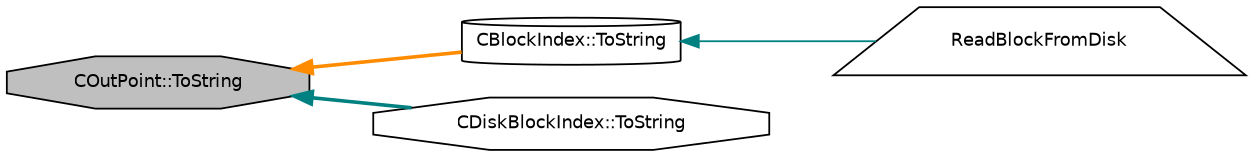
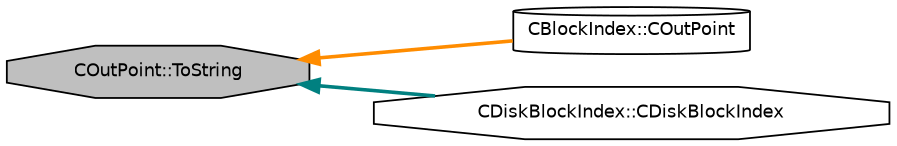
node "CBlockIndex::ToString": label "CBlockIndex::ToString" -> "CBlockIndex::COutPoint"
node "ReadBlockFromDisk": removed
node "CDiskBlockIndex::ToString": label "CDiskBlockIndex::ToString" -> "CDiskBlockIndex::CDiskBlockIndex"
